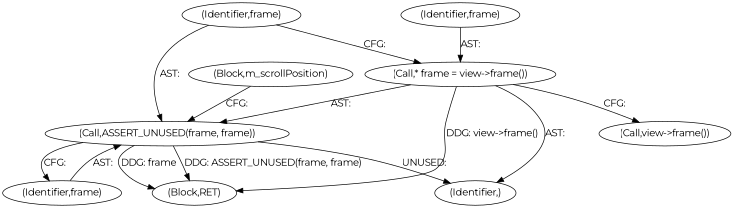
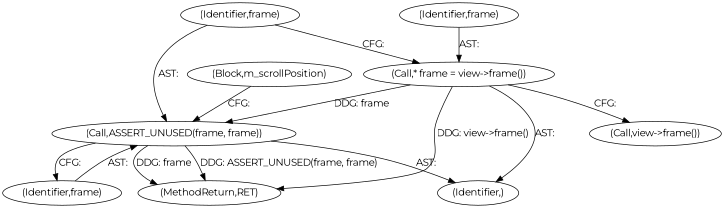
edge "(Call,* frame = view->frame())" -> "(Call,ASSERT_UNUSED(frame, frame))": label "AST: " -> "DDG: frame"
edge "(Call,ASSERT_UNUSED(frame, frame))" -> "(Identifier,)": label "UNUSED: " -> "AST: "
node "(Block,RET)": label "(Block,RET)" -> "(MethodReturn,RET)"
